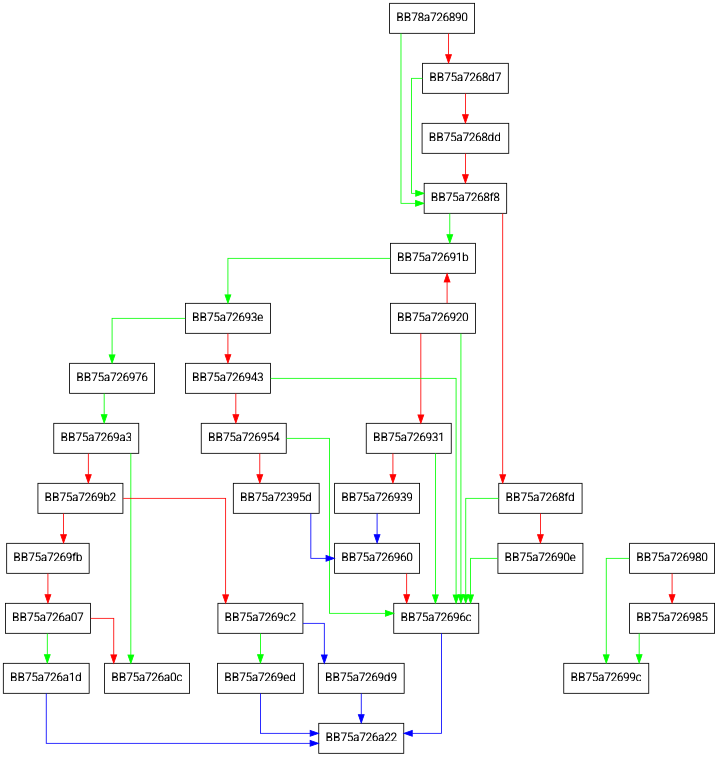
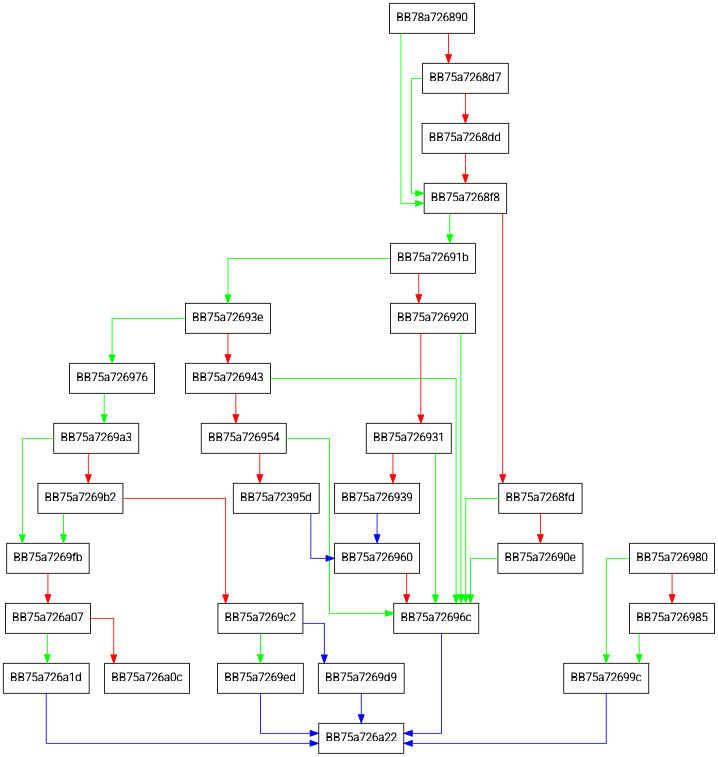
edge "BB75a726920" -> "BB75a72691b": reversed
edge "BB75a7269b2" -> "BB75a7269fb": color red -> green
edge "BB75a7269a3" -> "BB75a726a0c": now "BB75a7269a3" -> "BB75a7269fb"
edge "BB75a72699c" -> "BB75a726a22": added
